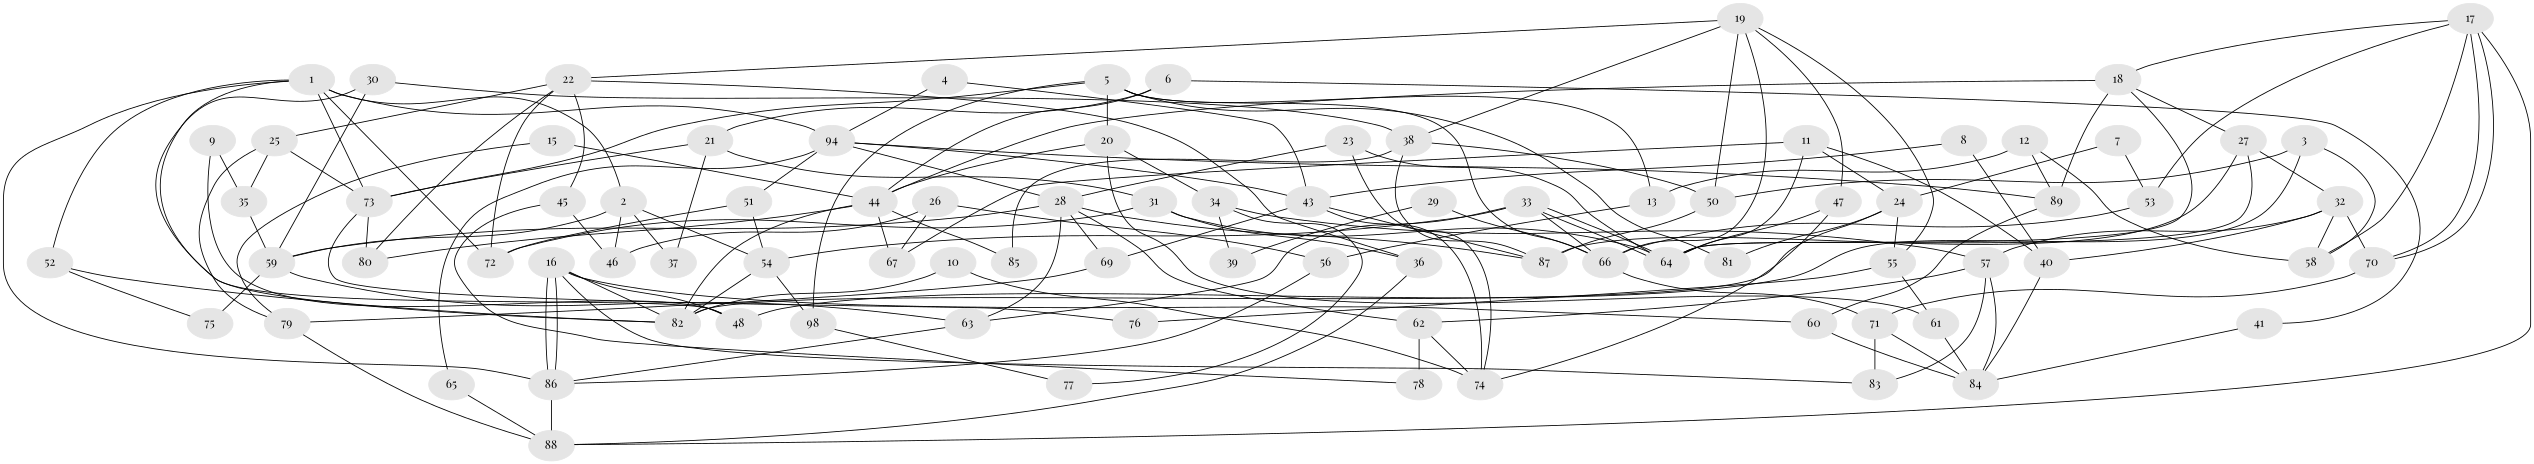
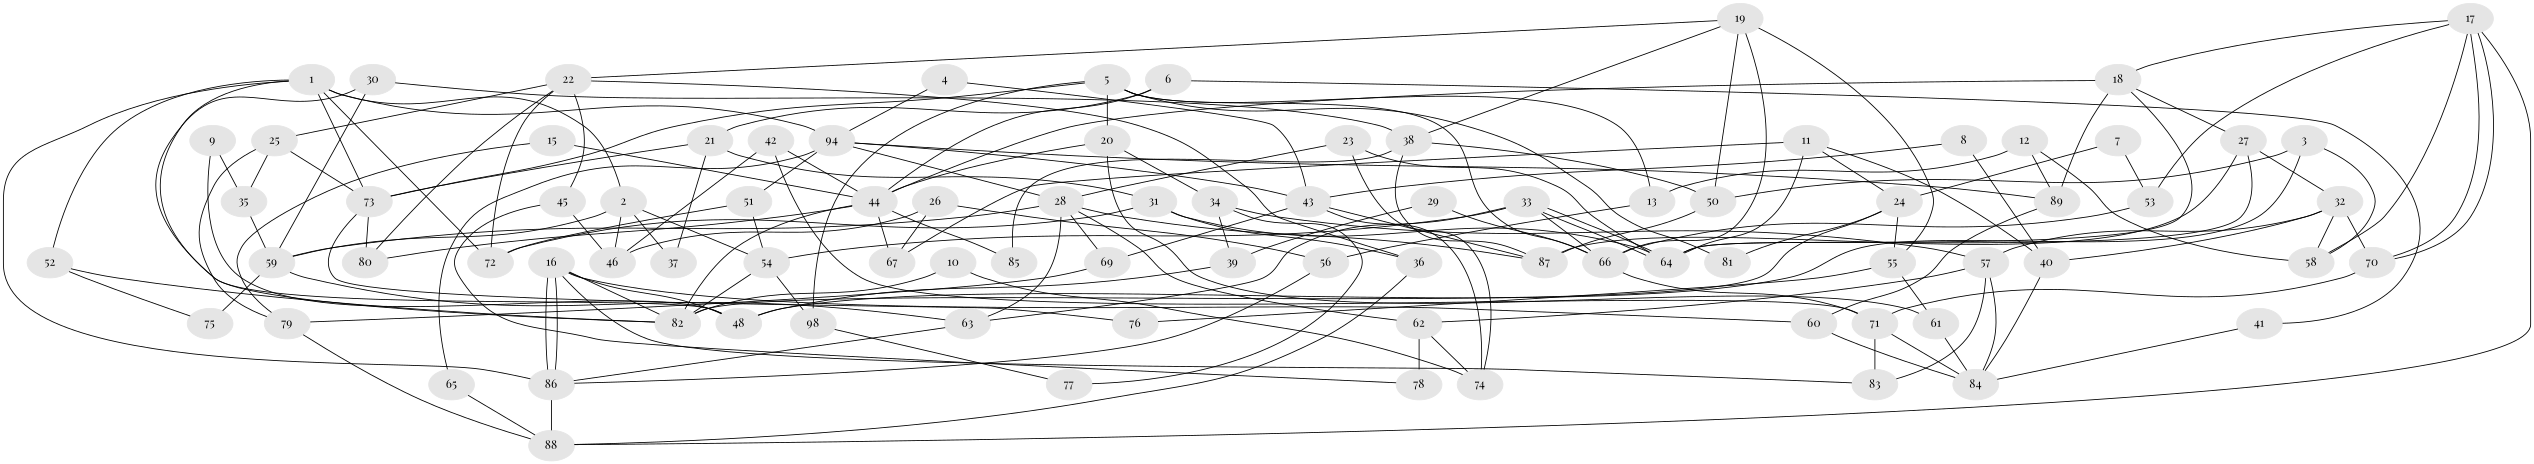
node "42": added
node "47": removed
edge "39" -- "48": added
